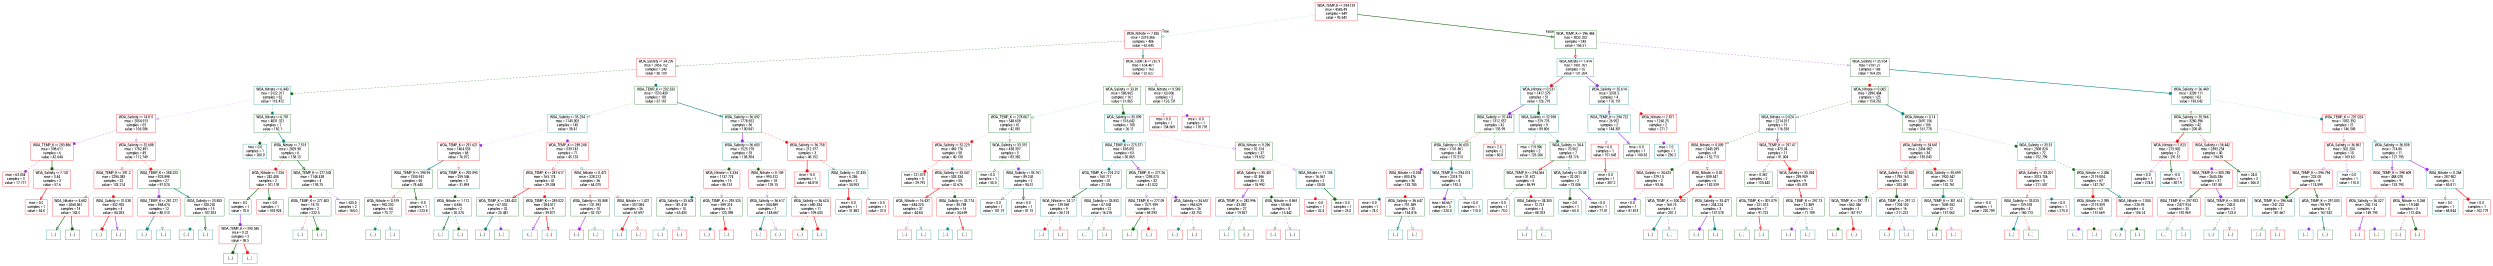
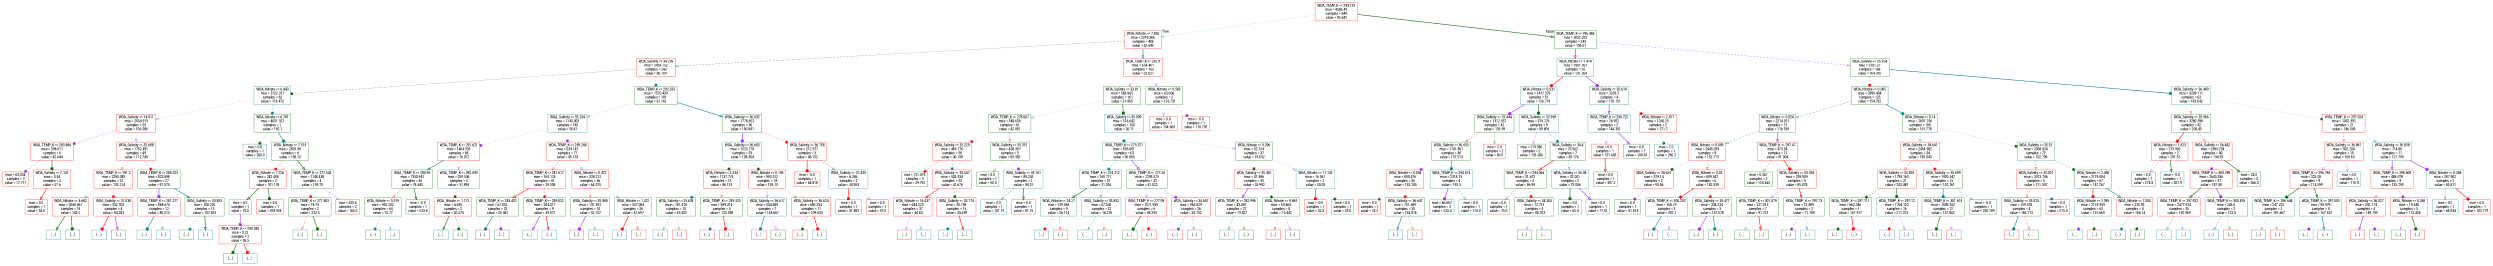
edge "WOA_Nitrate <= 2.871 mse = 1260.25 samples = 2 value = 271.7" -> "mse = 7.0 samples = 1 value = 236.2": color purple -> teal
edge "WOA_Nitrate <= 11.135 mse = 16.567 samples = 2 value = 30.05" -> "mse = -0.0 samples = 1 value = 32.4": style dotted -> bold
edge "WOA_Nitrate <= 11.135 mse = 16.567 samples = 2 value = 30.05" -> "mse = 0.0 samples = 1 value = 23.0": style bold -> dotted
node "mse = -0.0 samples = 1 value = 223.8": color red -> darkgreen
node "WOA_Nitrate <= 1.112 mse = 4.636 samples = 2 value = 20.574": color teal -> red
